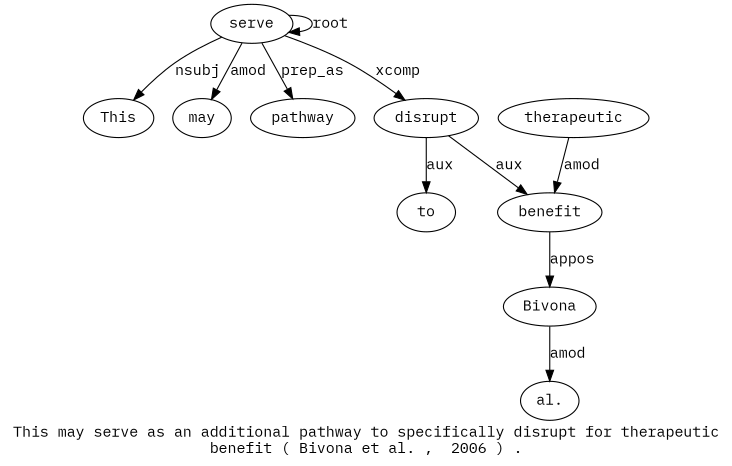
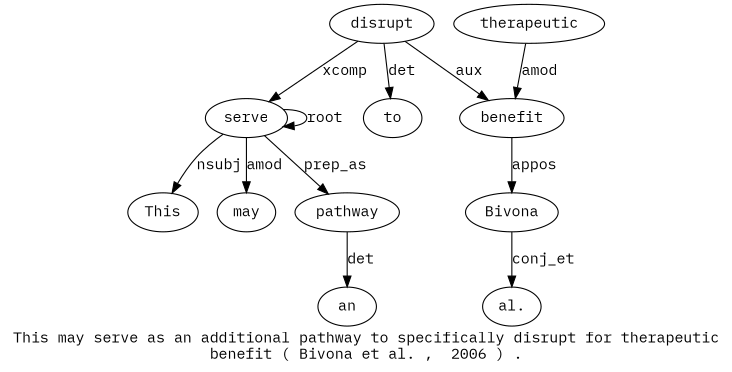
edge "serve" -> "disrupt": reversed
edge "disrupt" -> "to": label "aux" -> "det"
node "an": added
edge "Bivona" -> "al.": label "amod" -> "conj_et"
